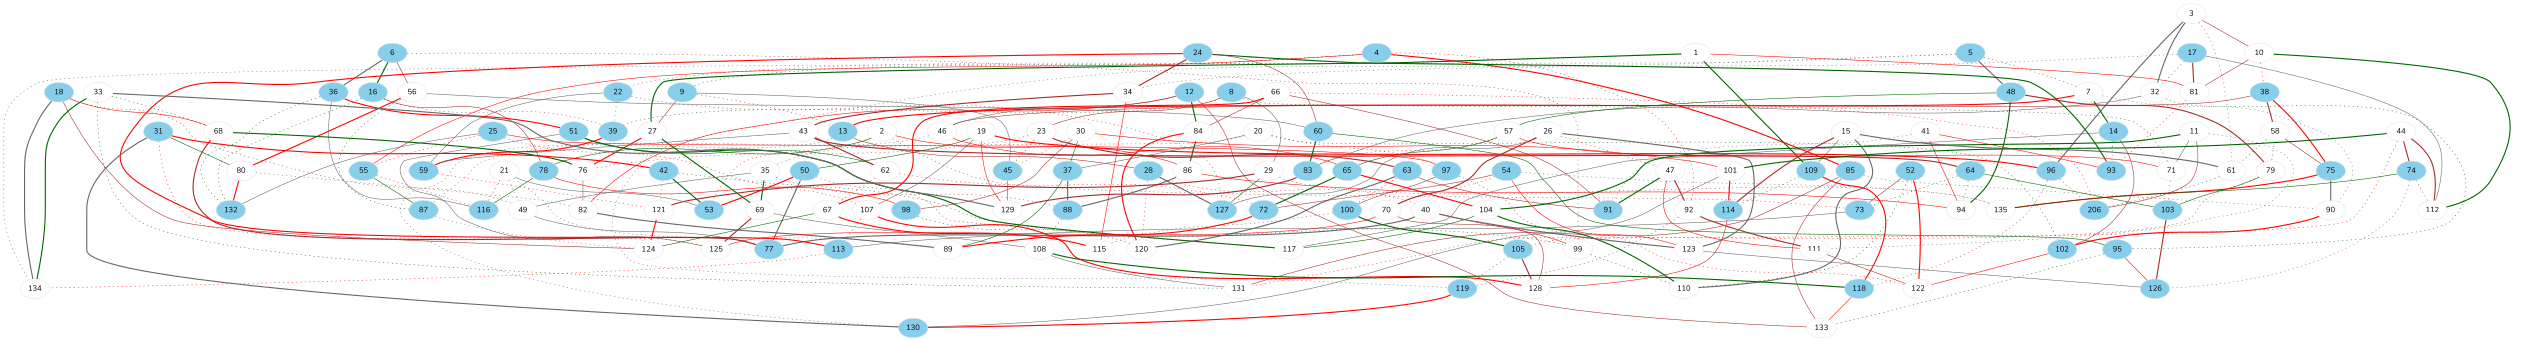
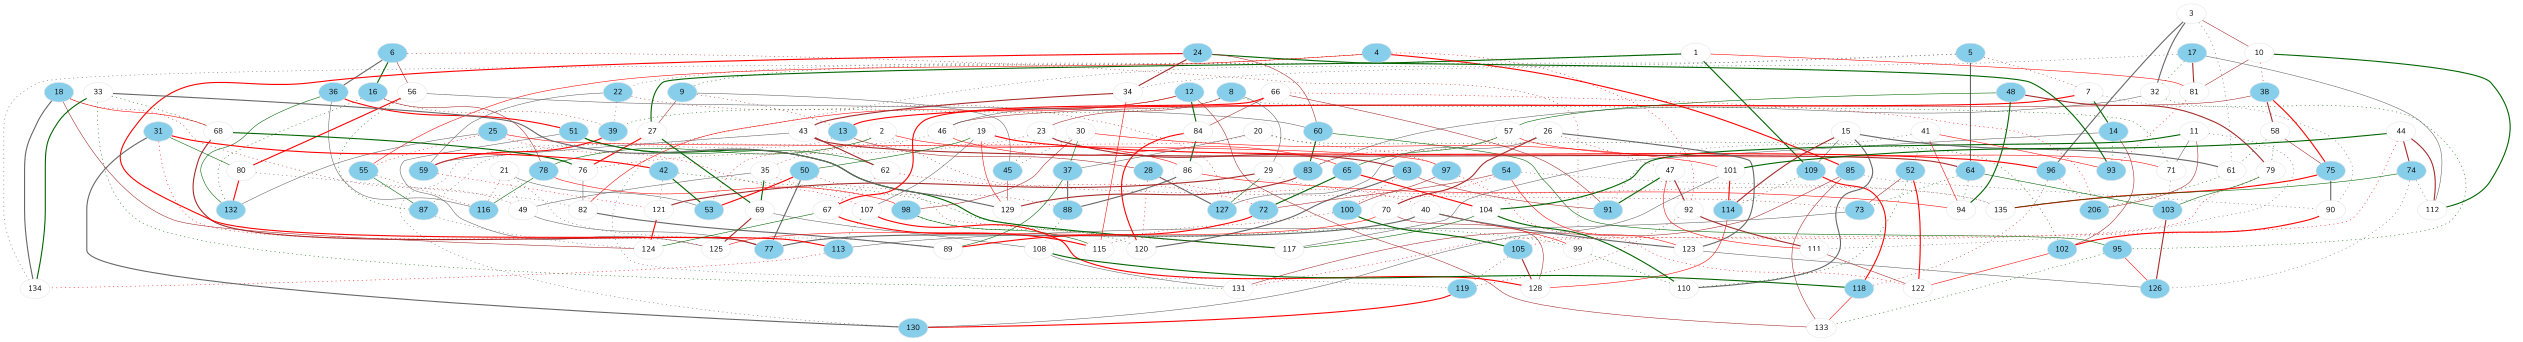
edge "5" -- "48": now "5" -- "64"
edge "36" -- "132": style dotted -> solid
edge "98" -- "115": added
